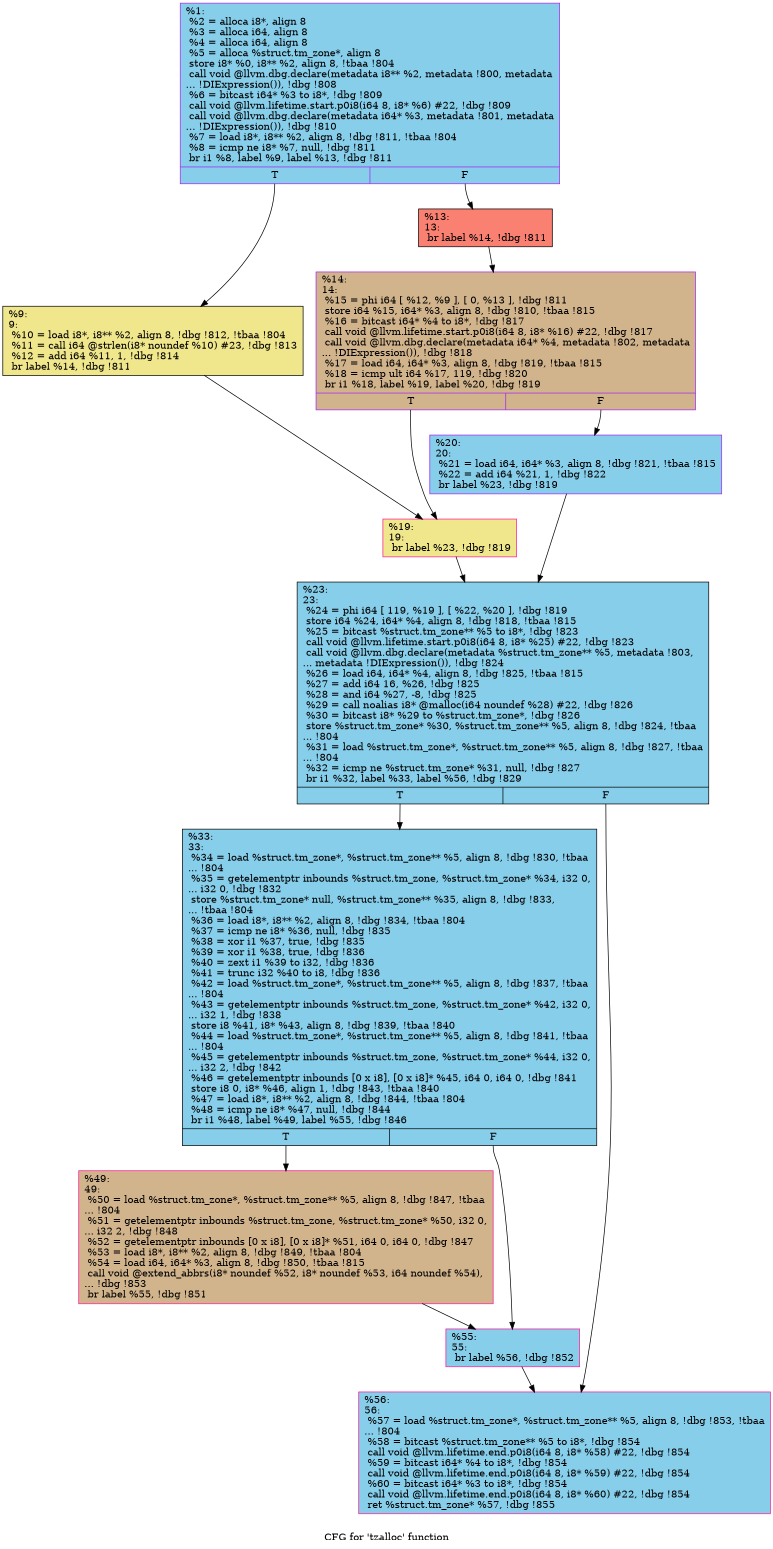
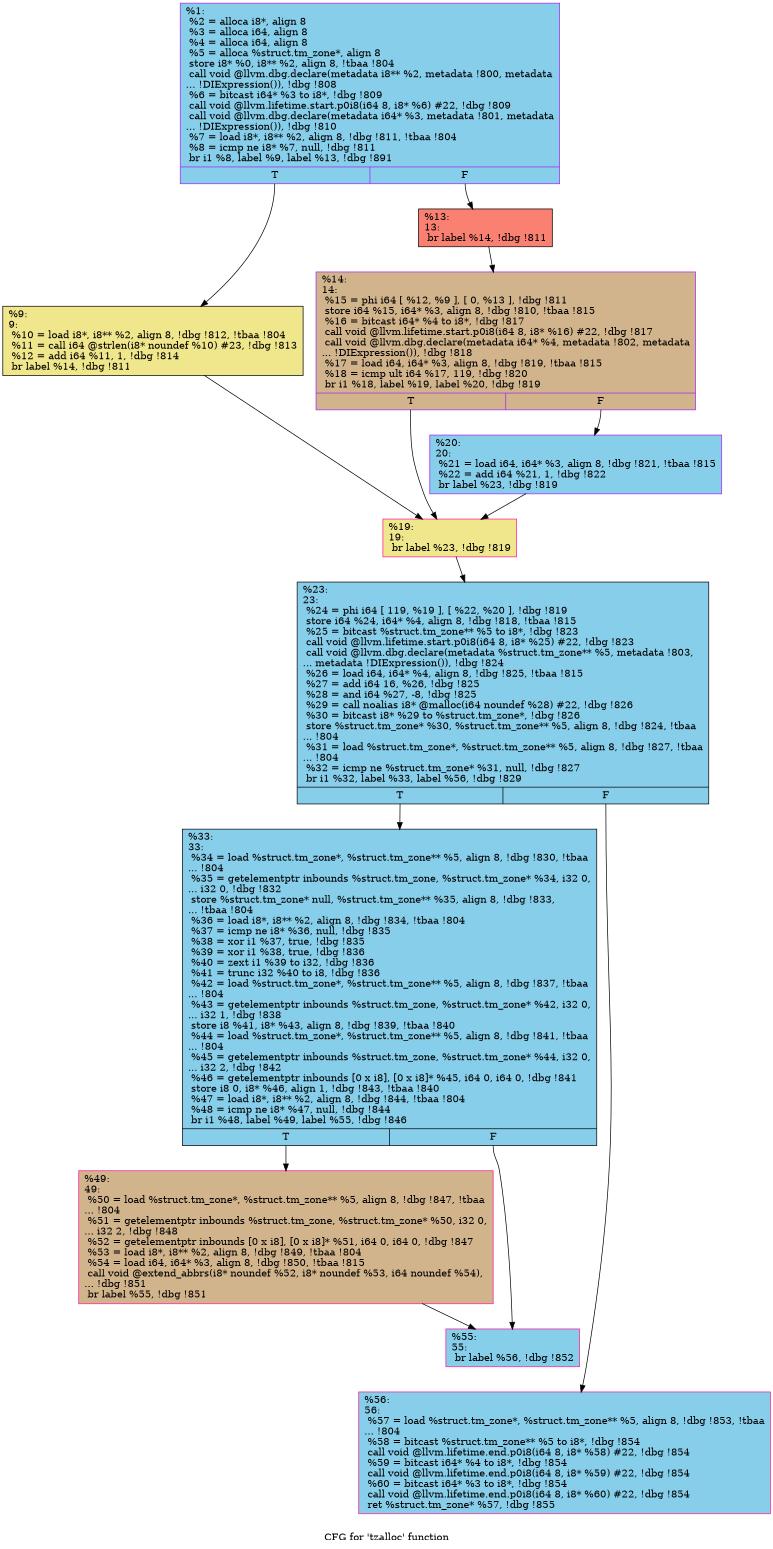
node "%1:": text "br i1 %8, label %9, label %13, !dbg !811" -> "br i1 %8, label %9, label %13, !dbg !891"
edge "%20:" -> "%23:": now "%20:" -> "%19:"
node "%49:": text "... !dbg !853" -> "... !dbg !851"
edge "%55:" -> "%56:": removed
